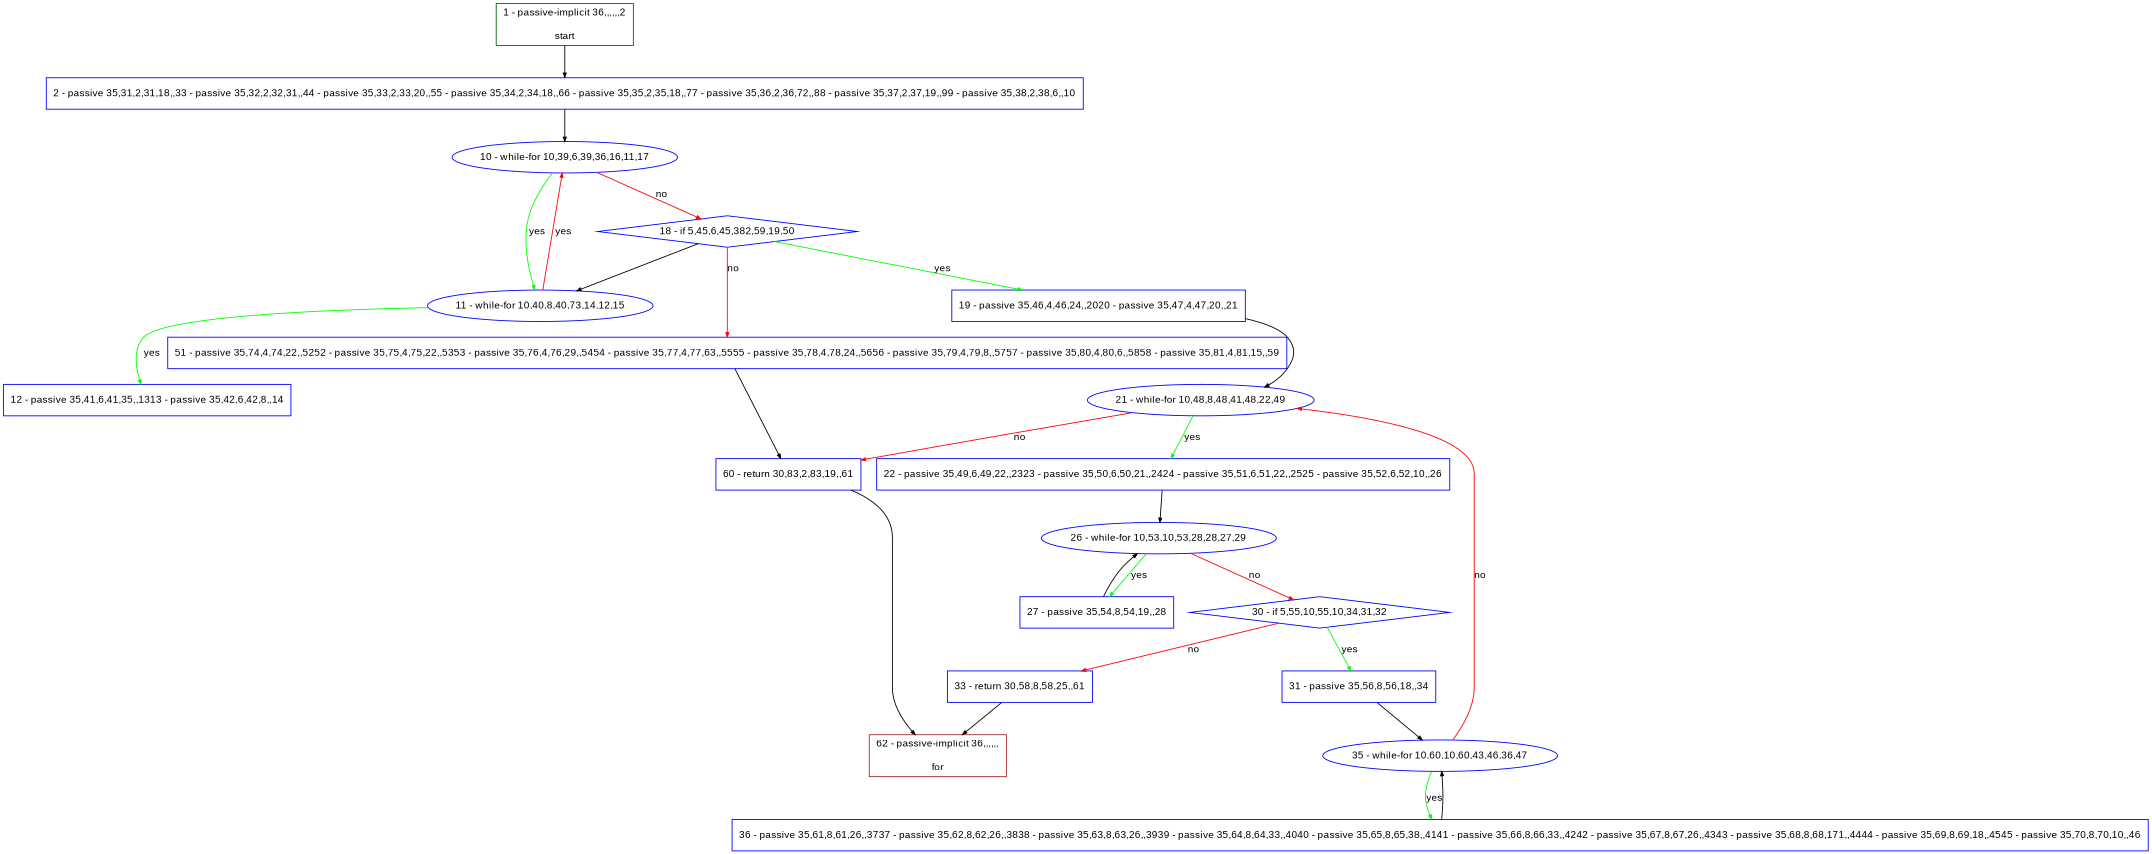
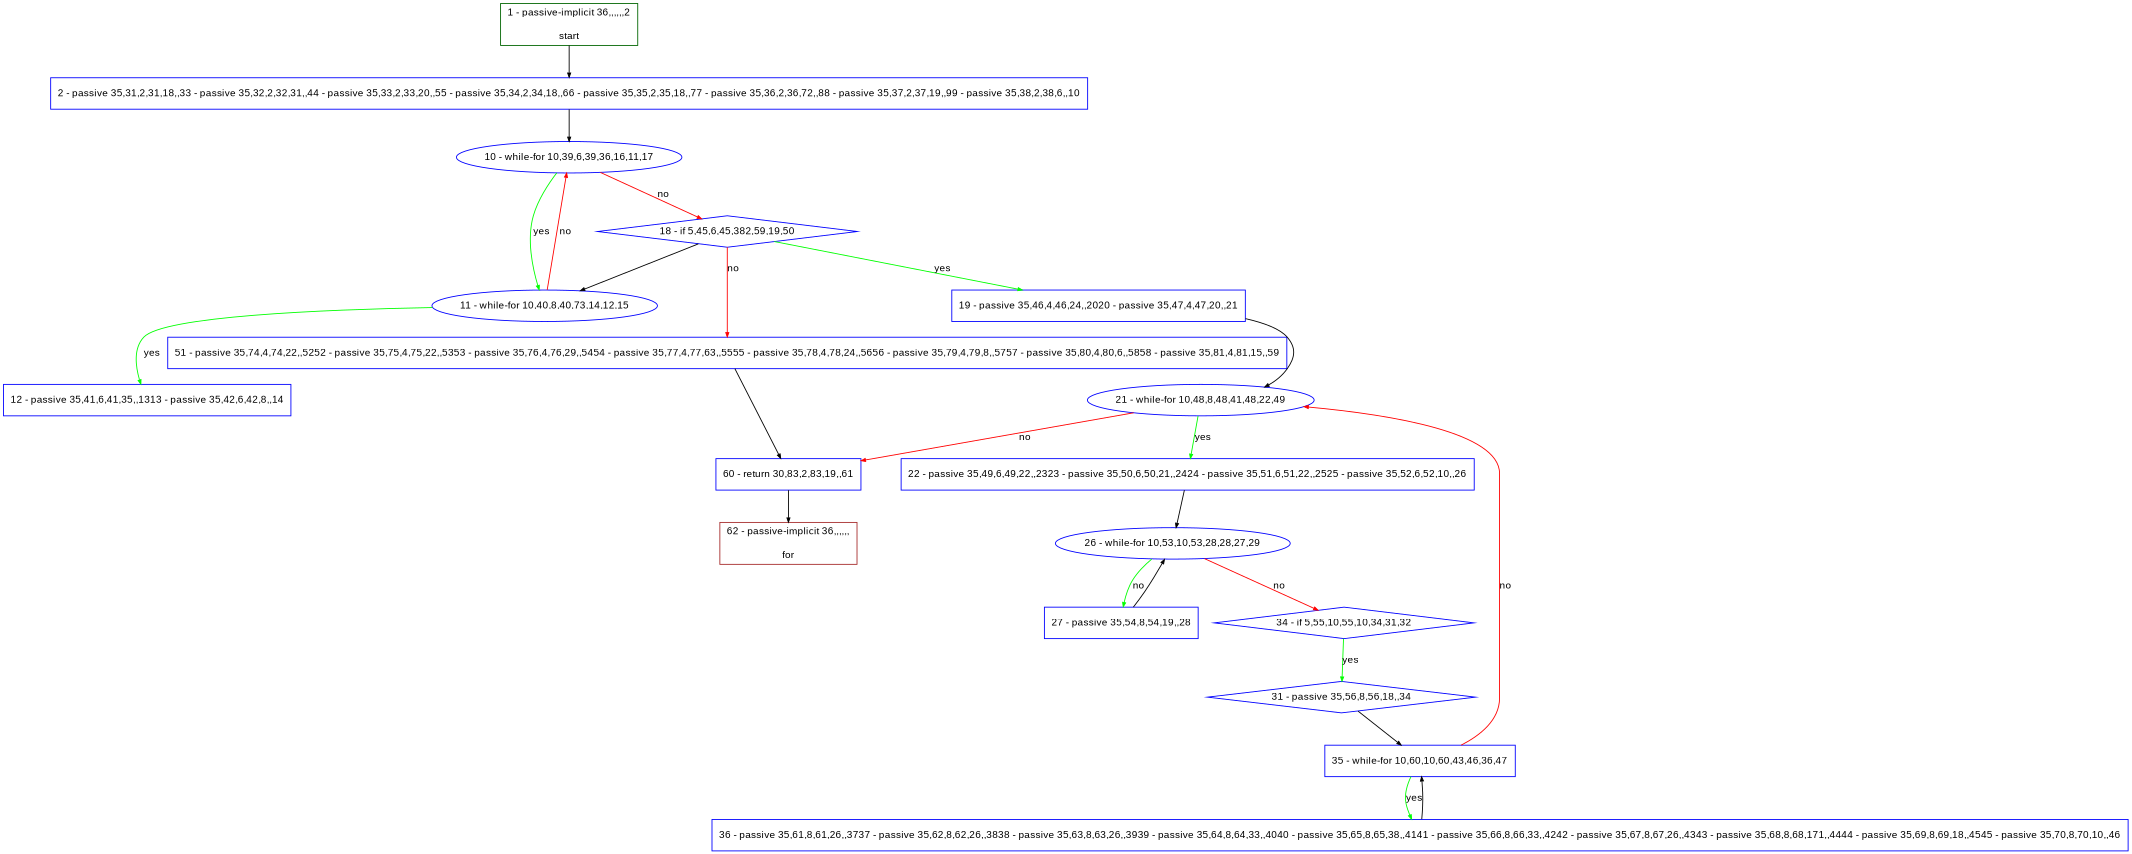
edge "11 - while-for 10,40,8,40,73,14,12,15" -> "10 - while-for 10,39,6,39,36,16,11,17": label "yes" -> "no"
edge "26 - while-for 10,53,10,53,28,28,27,29" -> "27 - passive 35,54,8,54,19,,28": label "yes" -> "no"
node "30 - if 5,55,10,55,10,34,31,32": label "30 - if 5,55,10,55,10,34,31,32" -> "34 - if 5,55,10,55,10,34,31,32"
node "33 - return 30,58,8,58,25,,61": removed
node "31 - passive 35,56,8,56,18,,34": shape box -> diamond
node "35 - while-for 10,60,10,60,43,46,36,47": shape ellipse -> box
